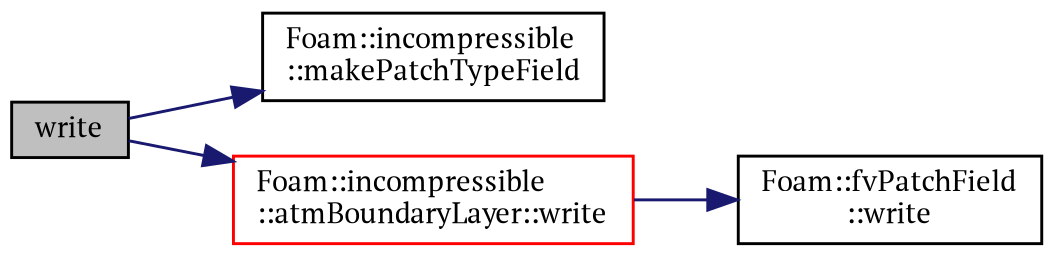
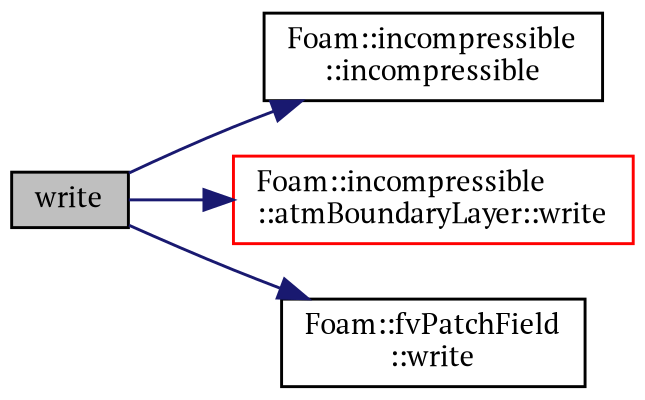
node "Foam::incompressible ::makePatchTypeField": label "Foam::incompressible ::makePatchTypeField" -> "Foam::incompressible ::incompressible"
edge "Foam::incompressible ::atmBoundaryLayer::write" -> "Foam::fvPatchField ::write": now "write" -> "Foam::fvPatchField ::write"
